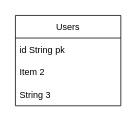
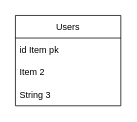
node "id String pk": label "id String pk" -> "id Item pk"
